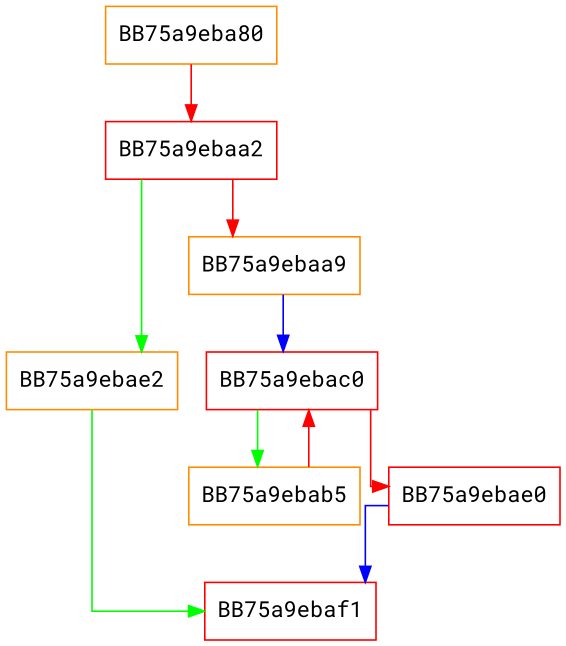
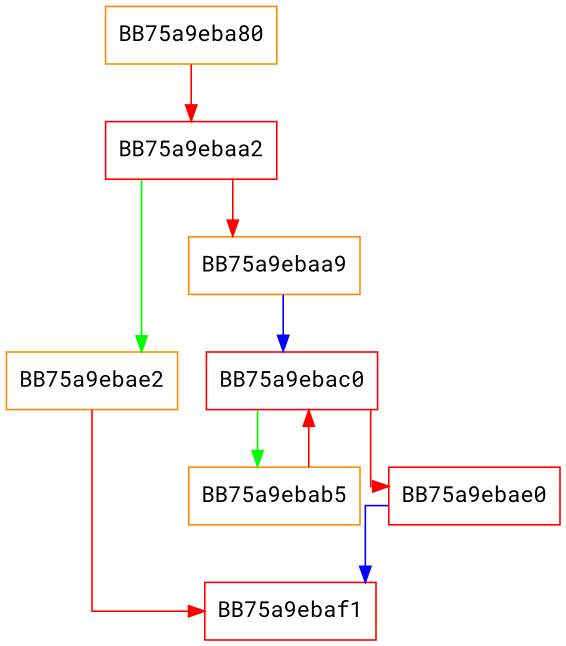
edge "BB75a9ebae2" -> "BB75a9ebaf1": color green -> red
